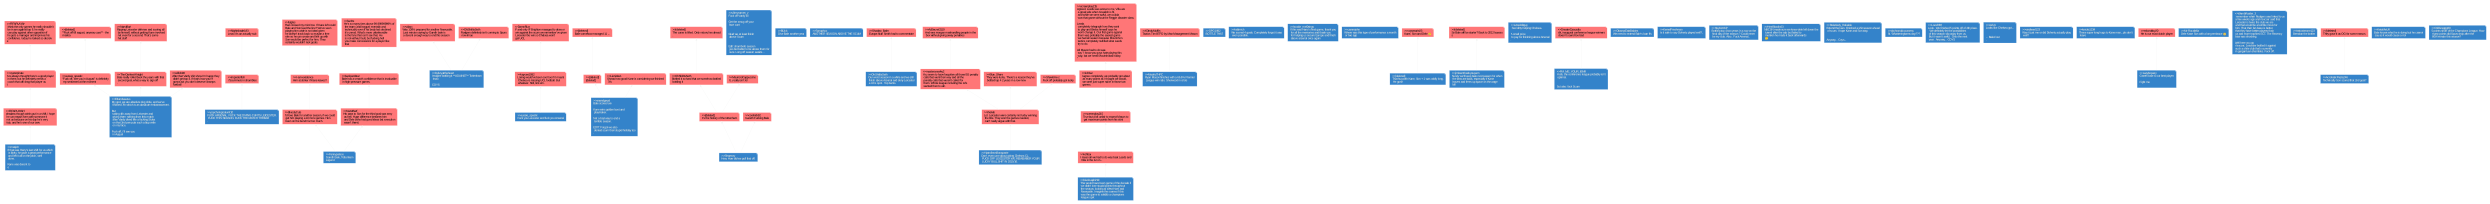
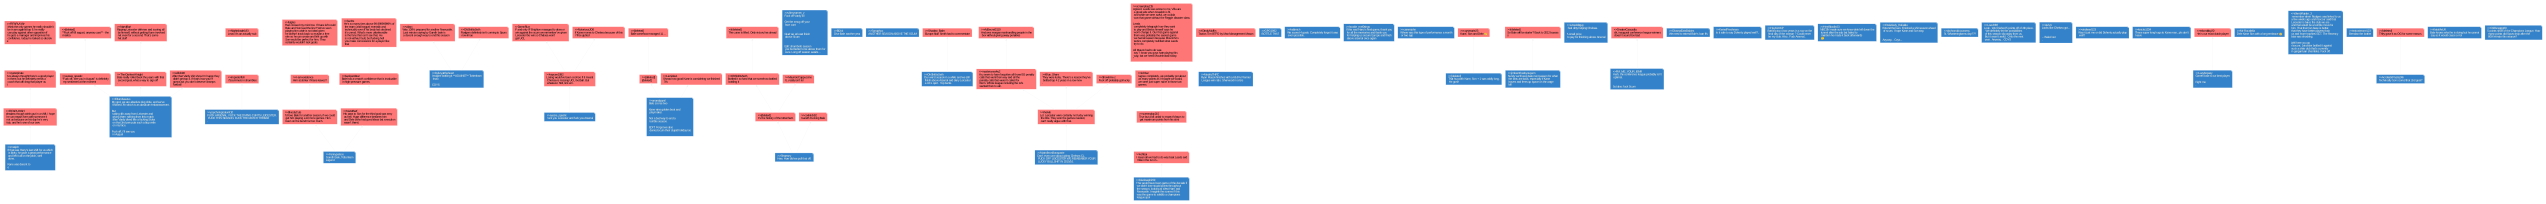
node ">>NotoriousJOB": added
